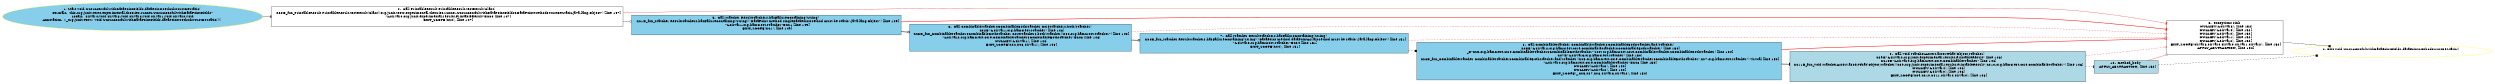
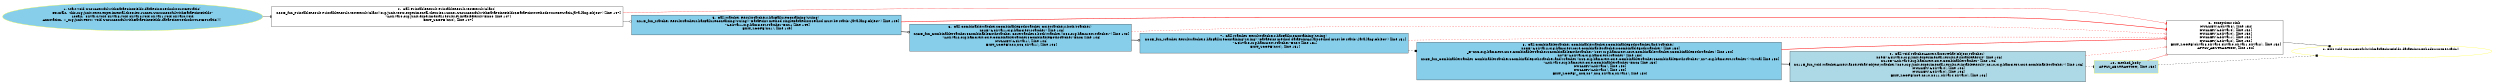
node "10:  method_body APPLY_ABSTRACTION; [line 152]": color black -> yellow
